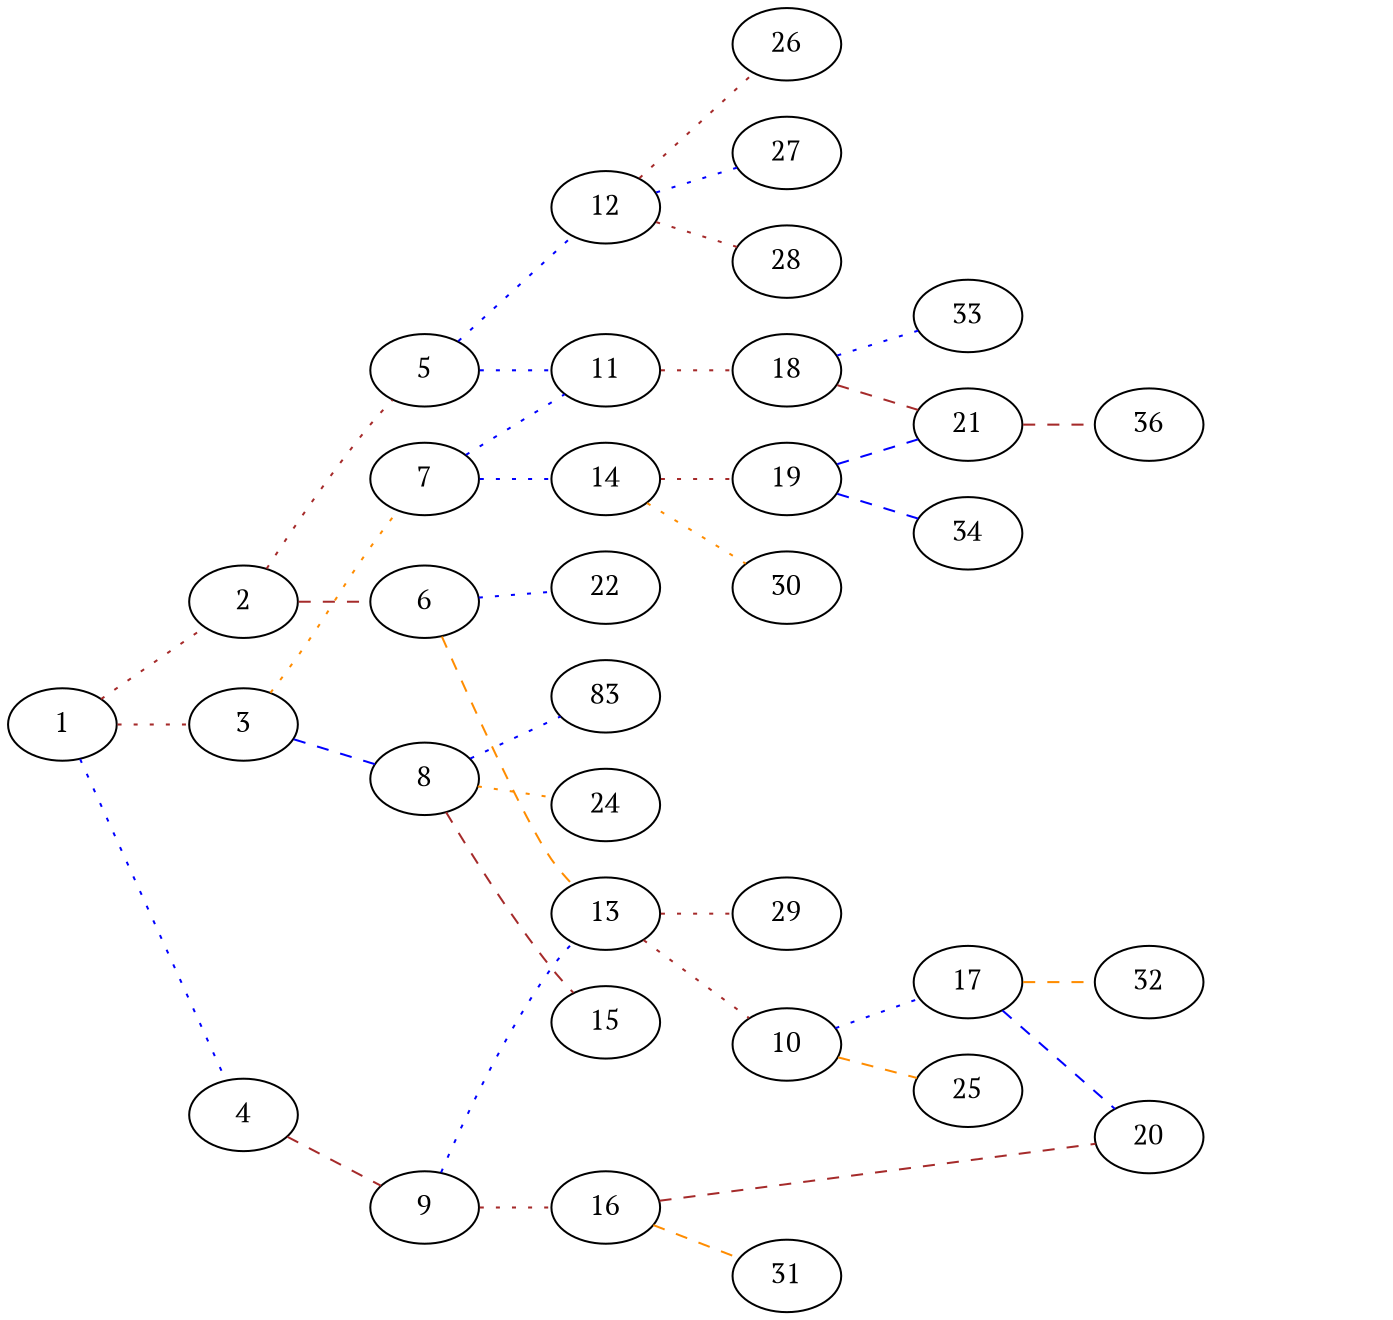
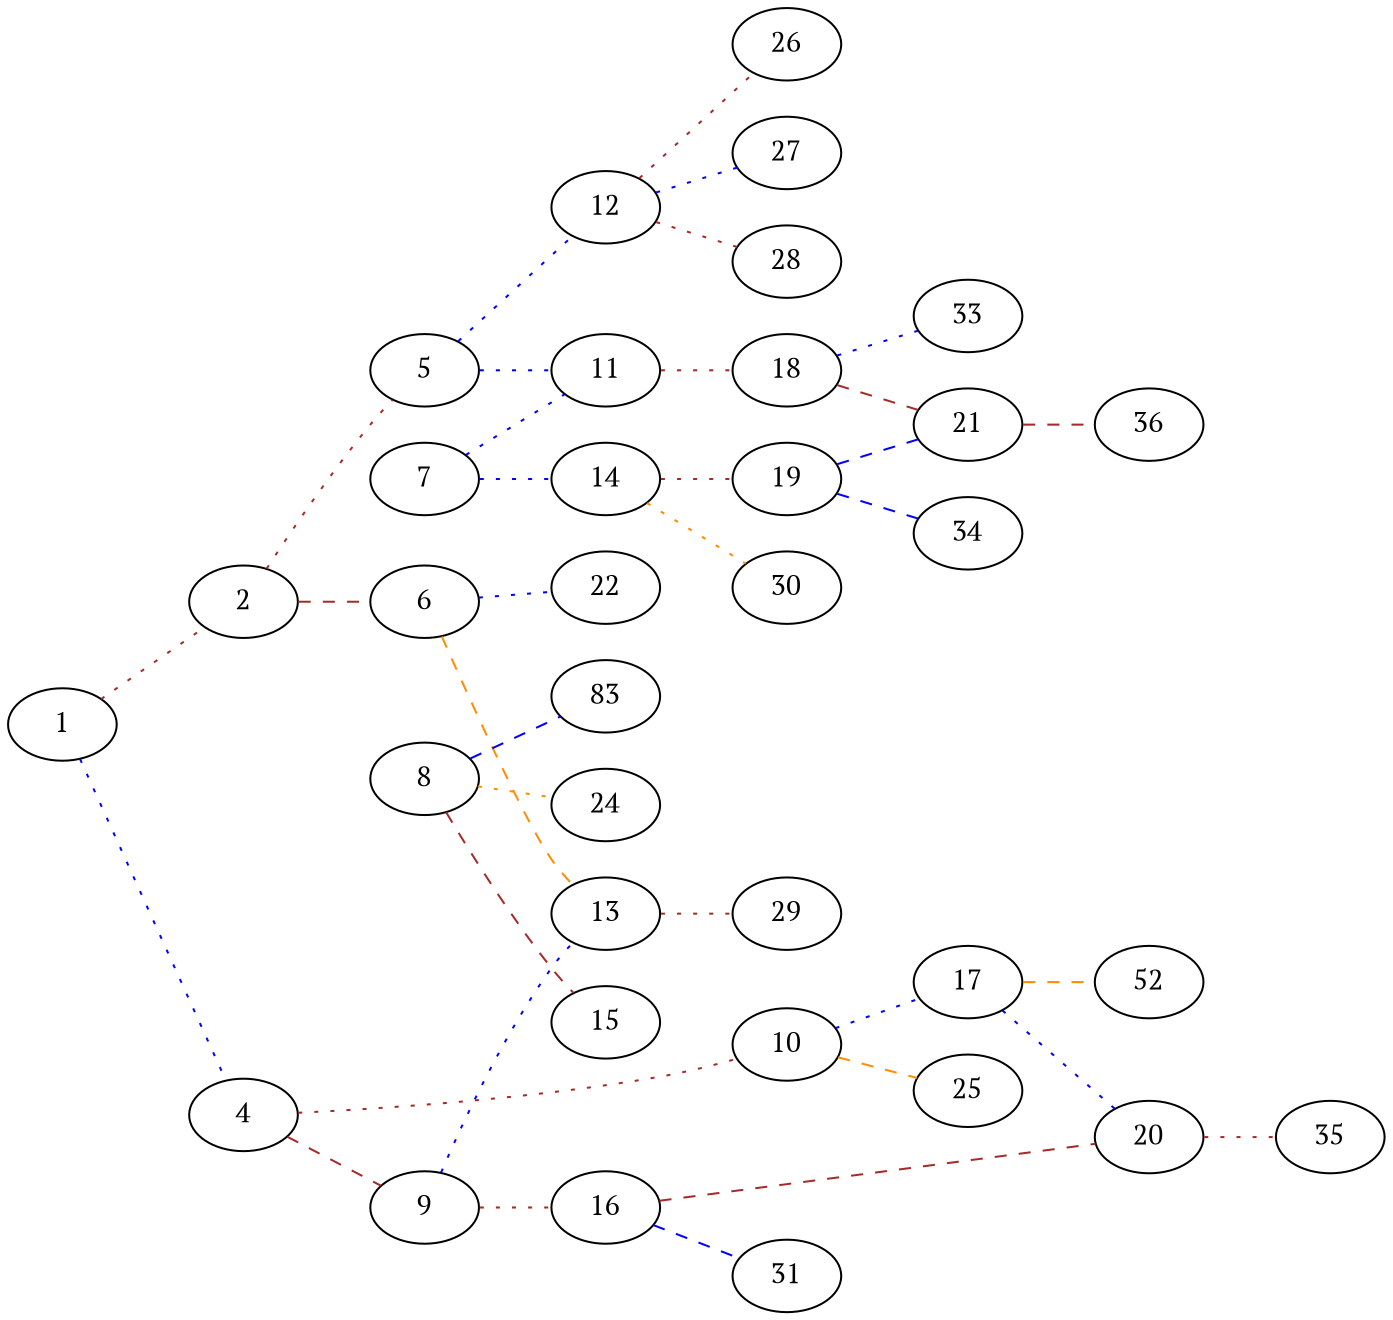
node "3": removed
edge "83" -- "8": style dotted -> dashed
edge "13" -- "10": now "4" -- "10"
node "32": label "32" -> "52"
edge "17" -- "20": style dashed -> dotted
node "35": added
edge "16" -- "31": color darkorange -> blue
